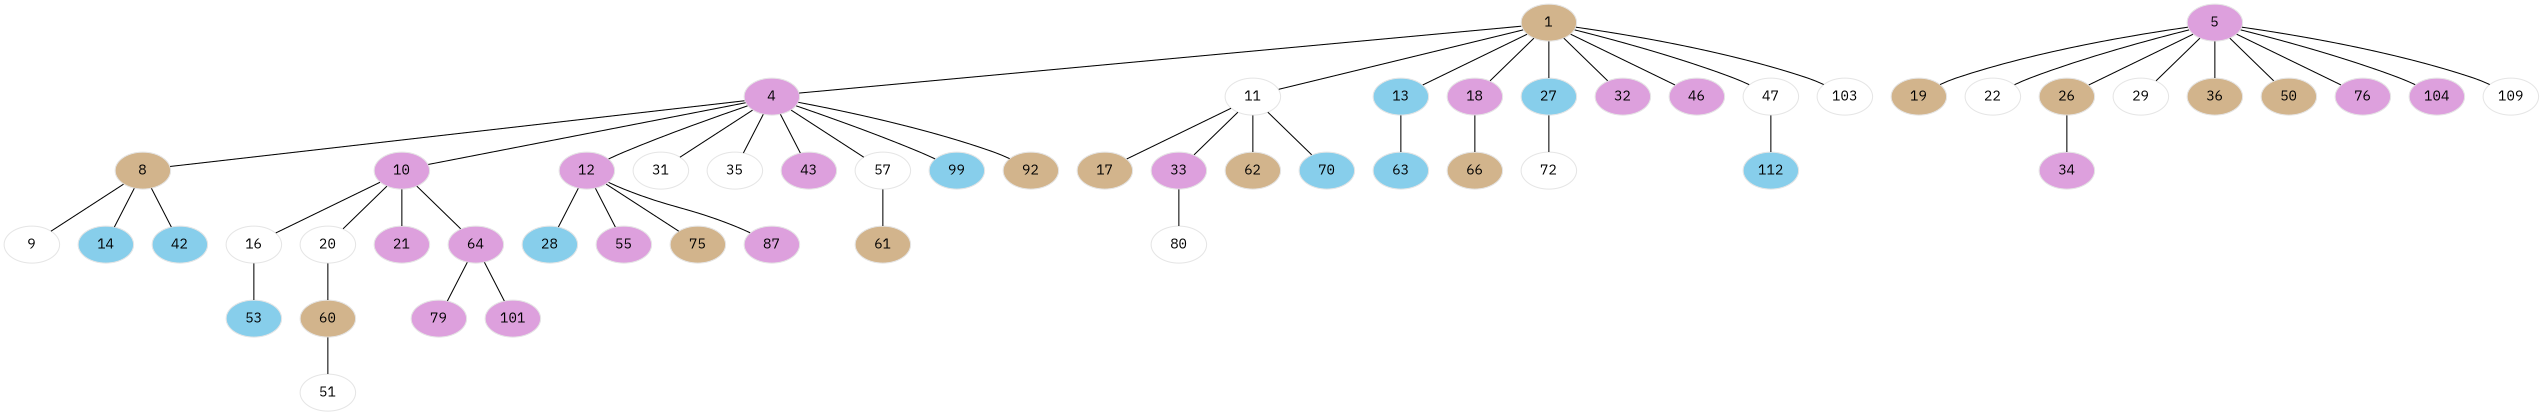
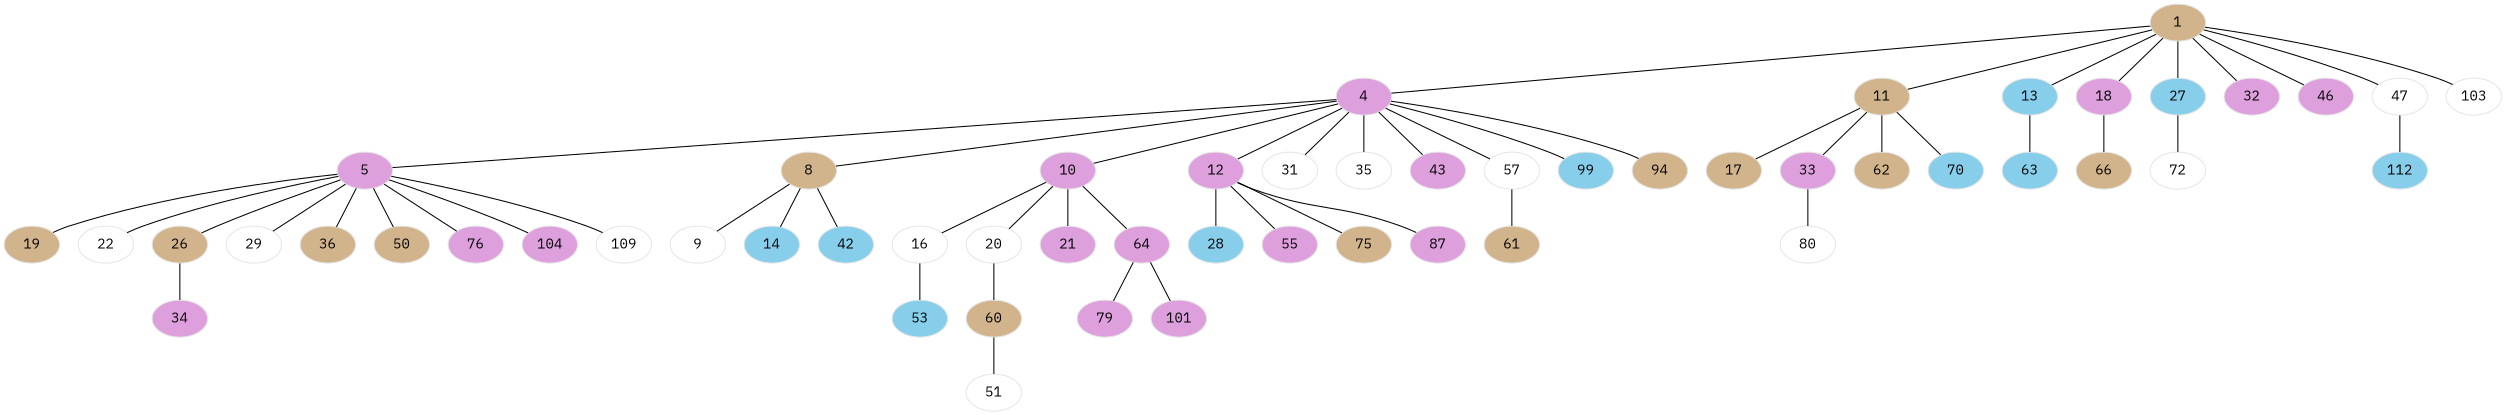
node "11": fillcolor white -> tan
edge "4" -- "5": added
node "92": label "92" -> "94"
